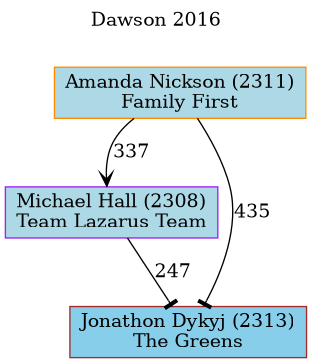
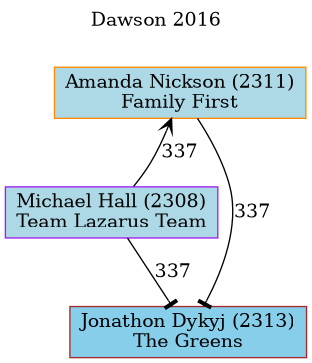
edge "Amanda Nickson (2311) Family First" -> "Michael Hall (2308) Team Lazarus Team": reversed
edge "Amanda Nickson (2311) Family First" -> "Jonathon Dykyj (2313) The Greens": label "435" -> "337"
edge "Michael Hall (2308) Team Lazarus Team" -> "Jonathon Dykyj (2313) The Greens": label "247" -> "337"
